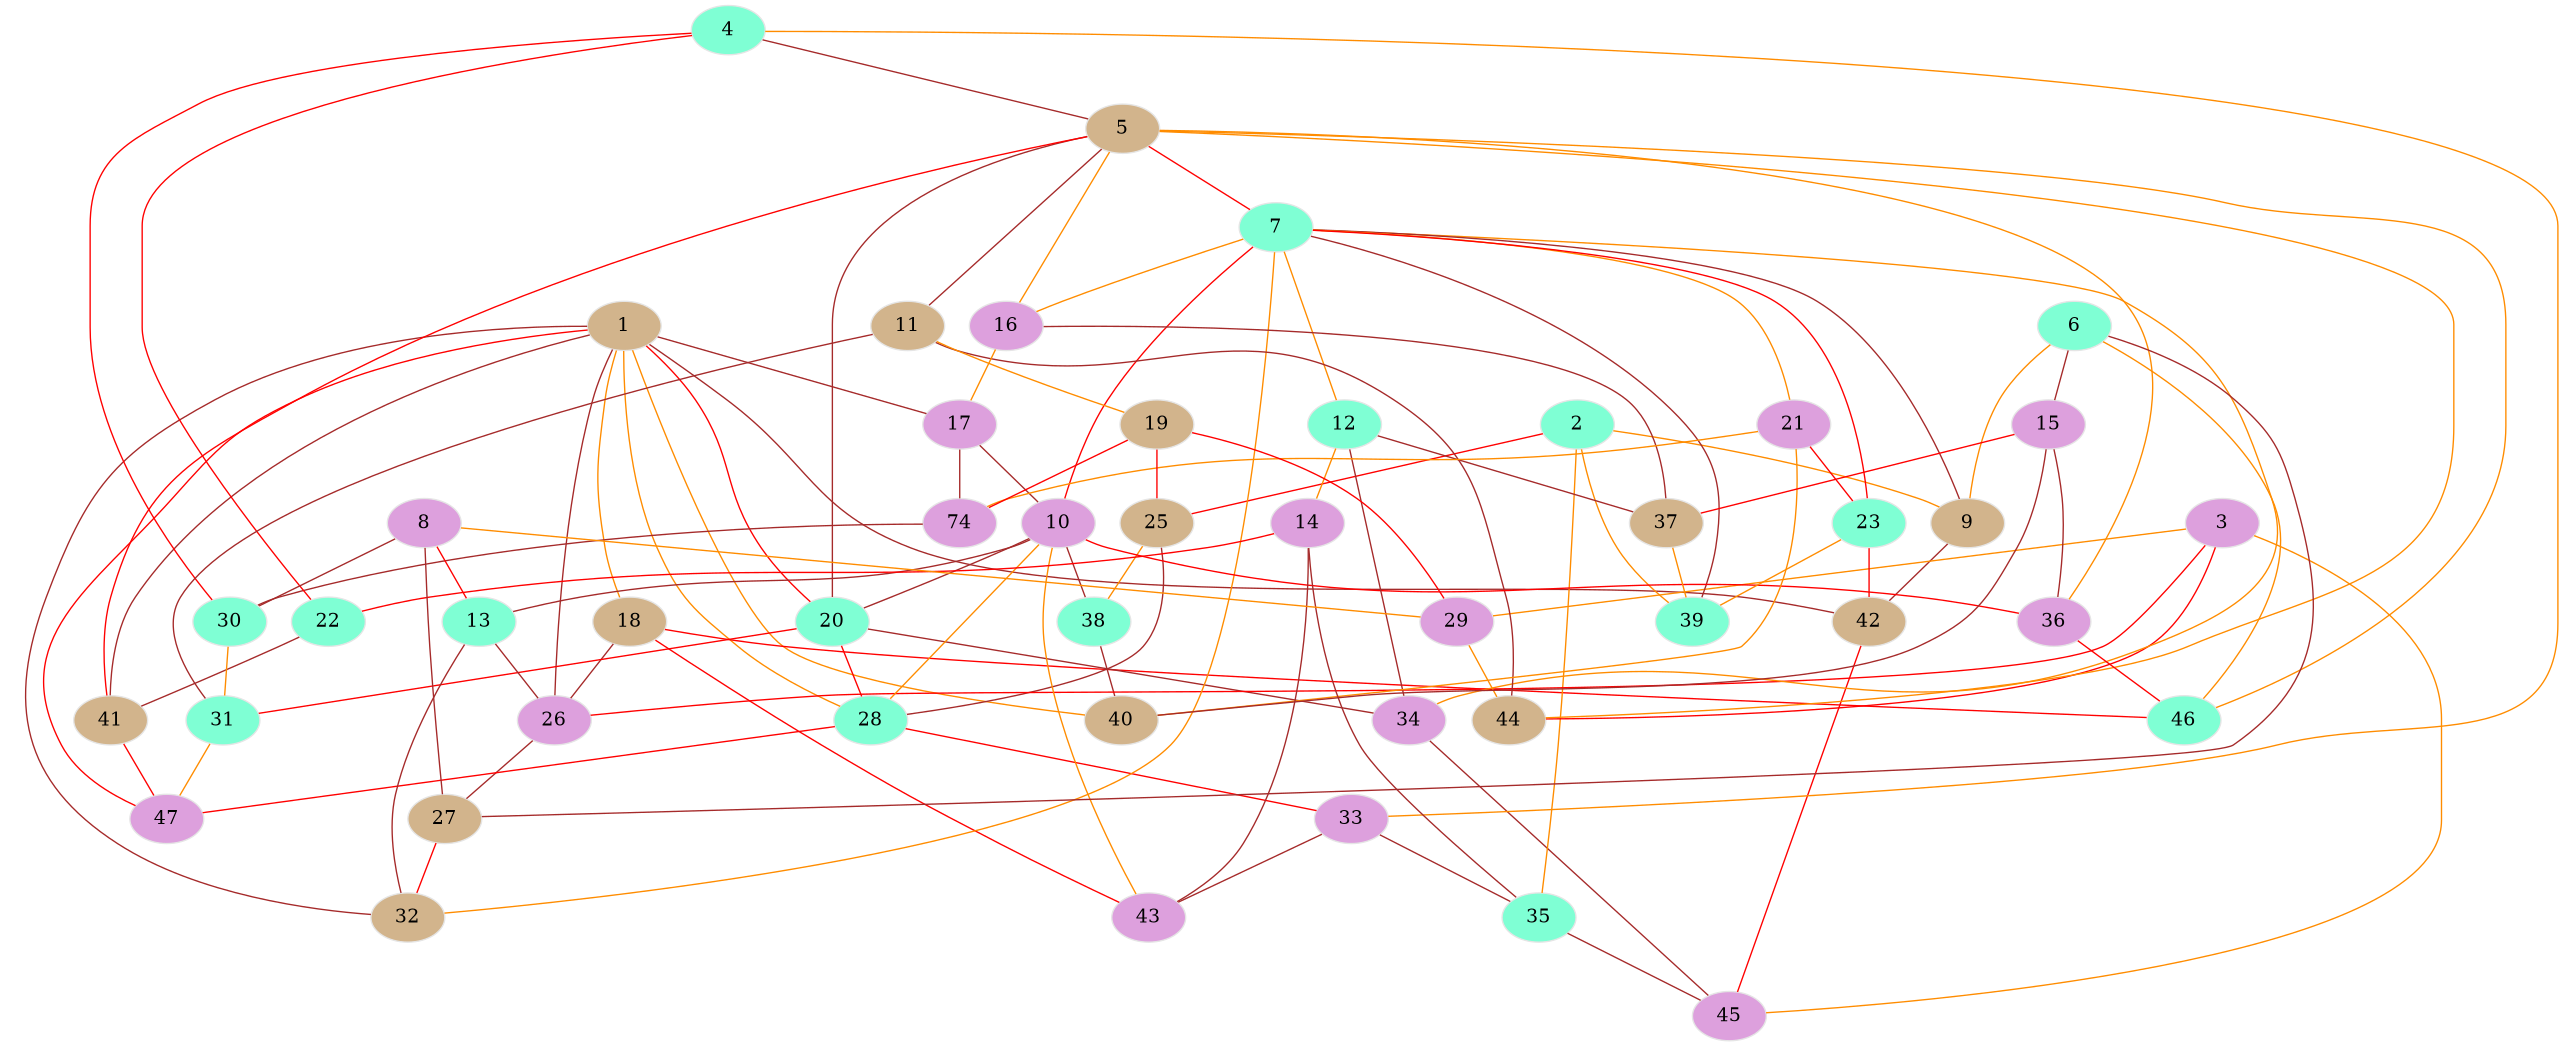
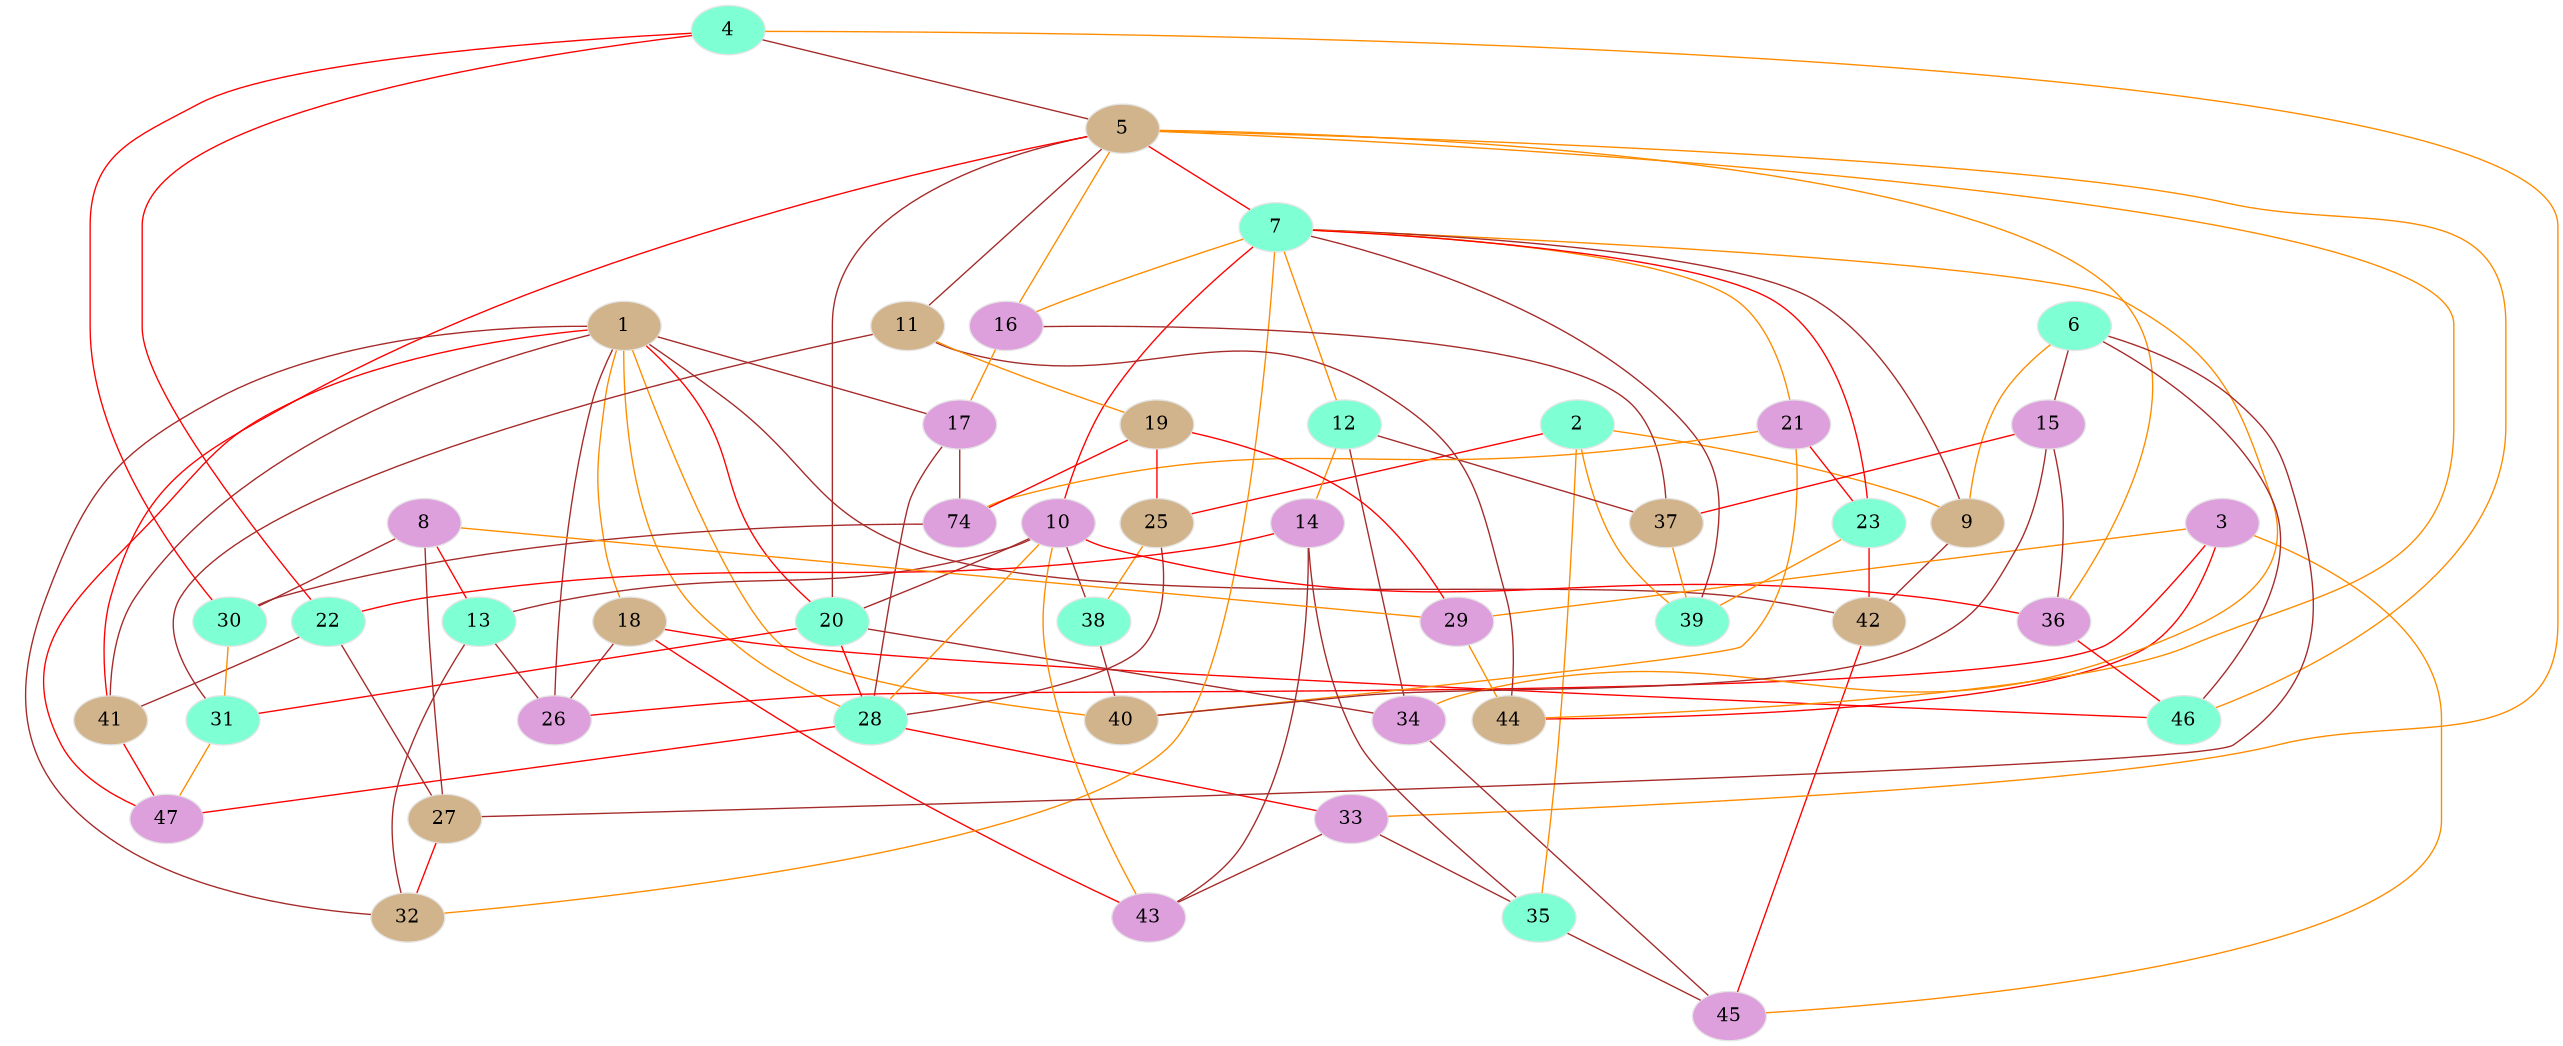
edge "6" -- "46": color darkorange -> brown
edge "17" -- "10": now "17" -- "28"
edge "26" -- "27": now "22" -- "27"
